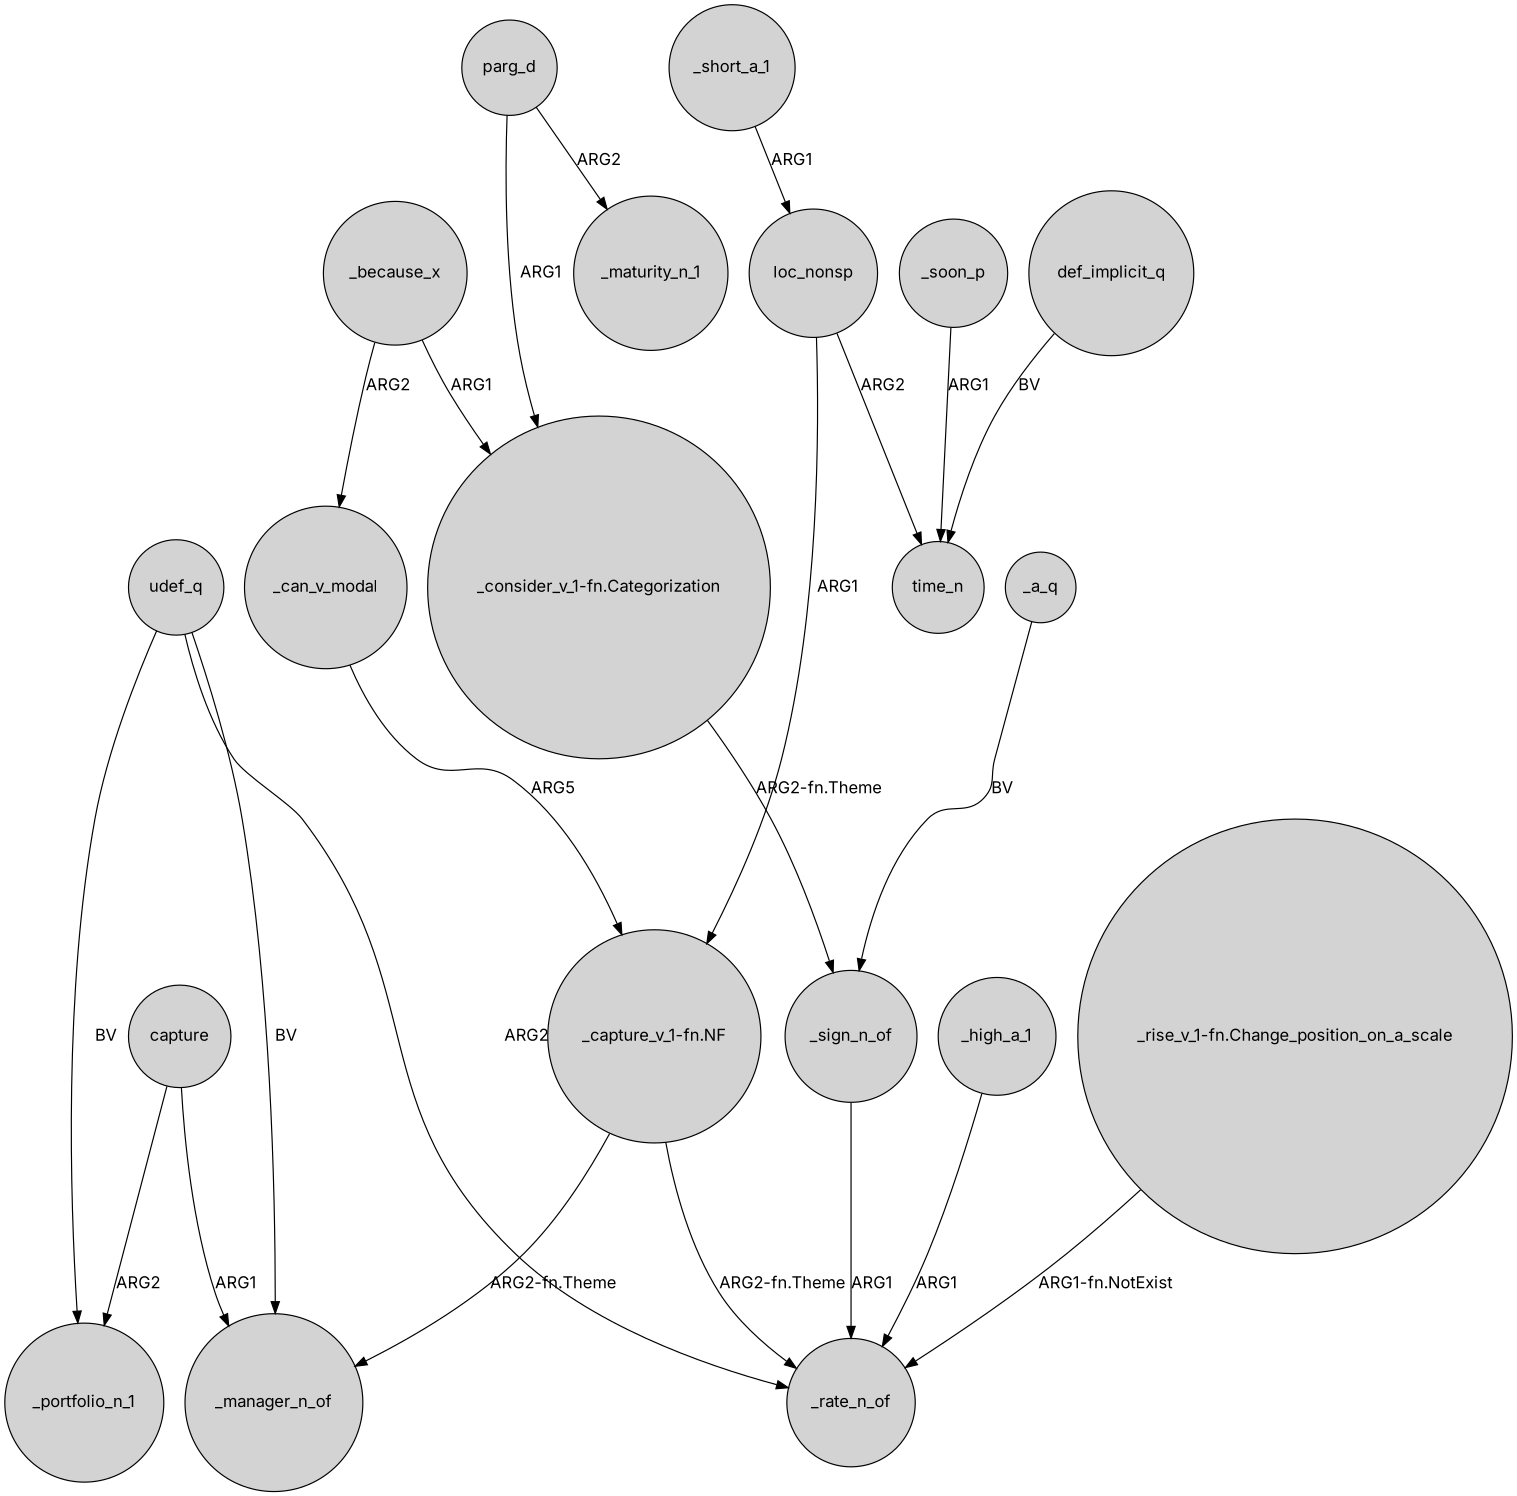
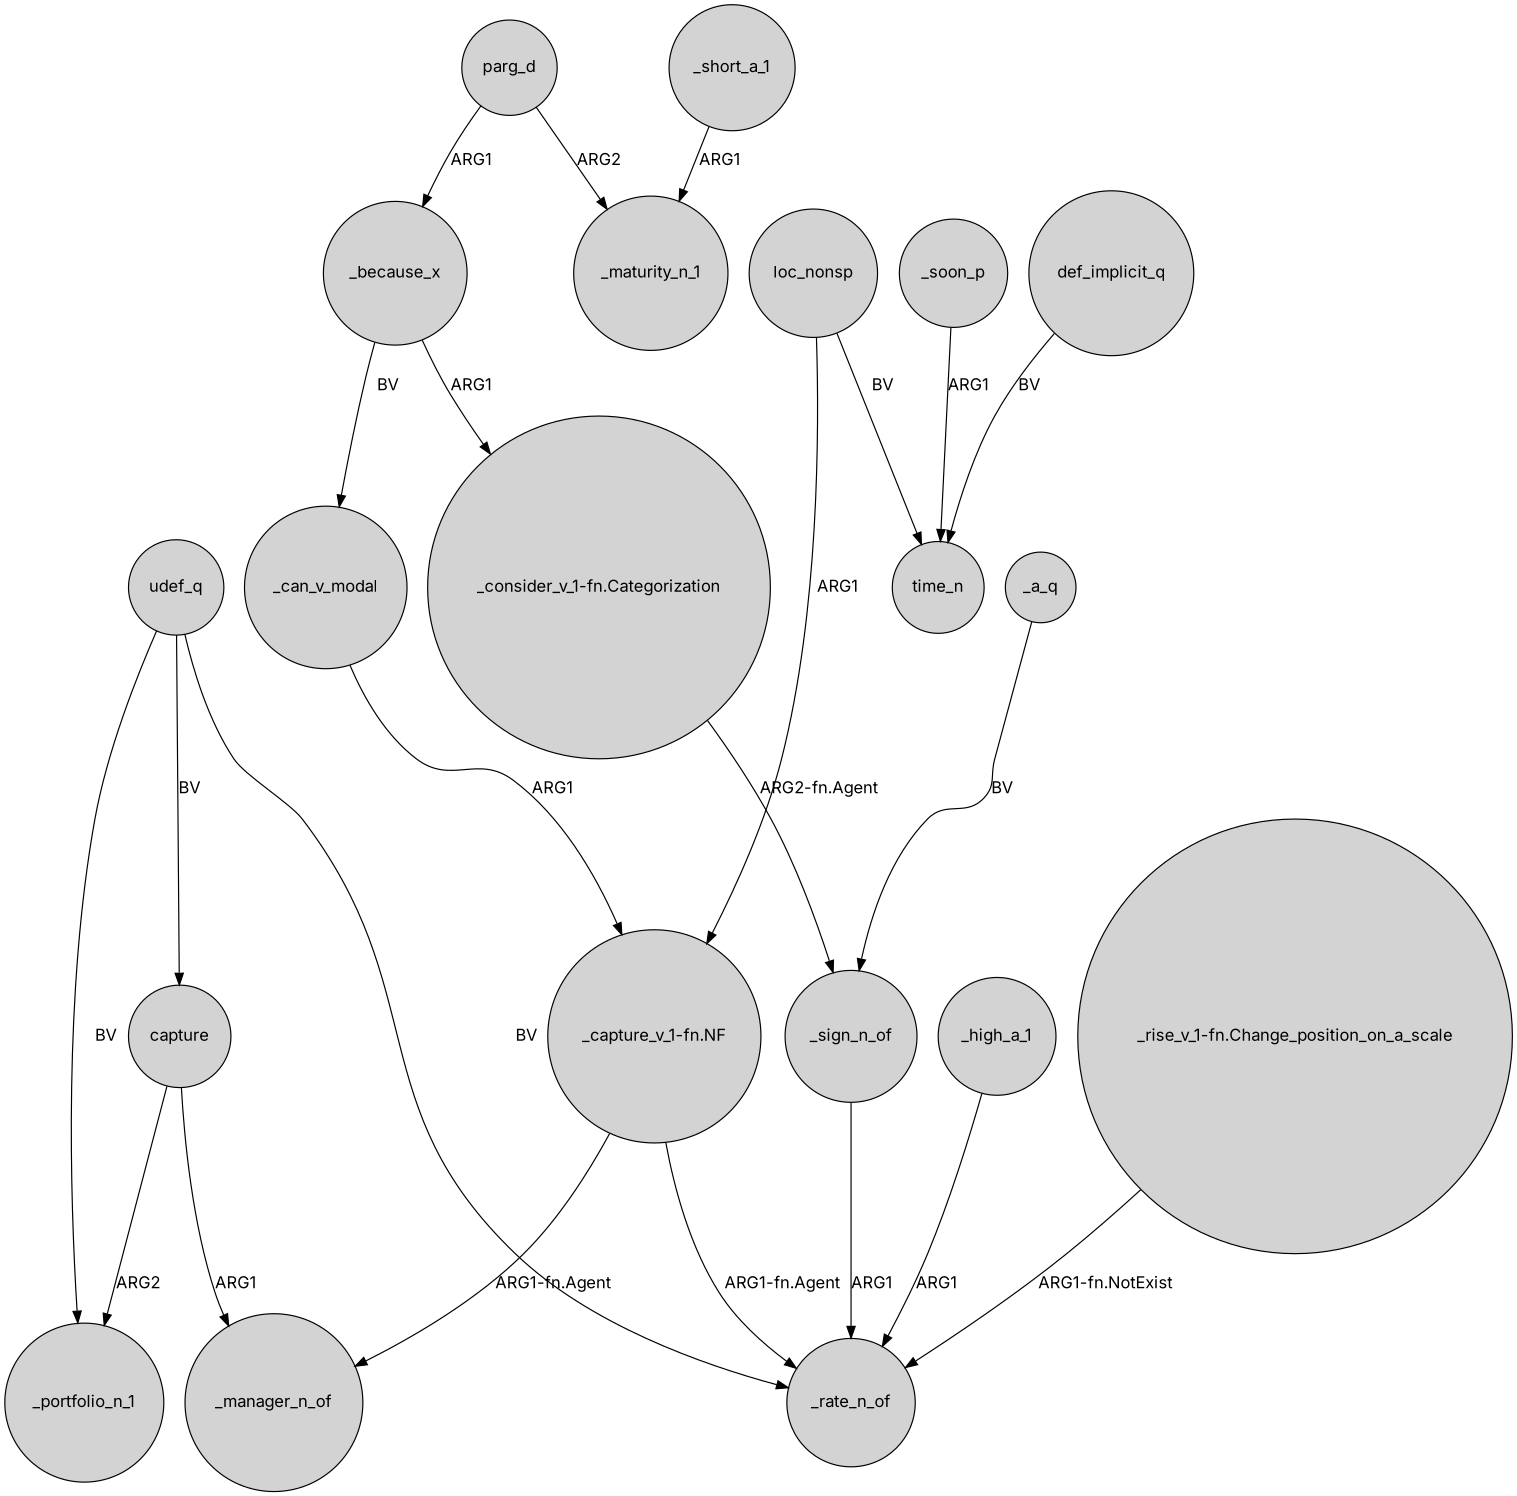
edge "_short_a_1" -> "loc_nonsp": now "_short_a_1" -> "_maturity_n_1"
edge "parg_d" -> "_consider_v_1-fn.Categorization": now "parg_d" -> "_because_x"
edge "_because_x" -> "_can_v_modal": label "ARG2" -> "BV"
edge "loc_nonsp" -> "time_n": label "ARG2" -> "BV"
edge "_can_v_modal" -> "_capture_v_1-fn.NF": label "ARG5" -> "ARG1"
edge "_consider_v_1-fn.Categorization" -> "_sign_n_of": label "ARG2-fn.Theme" -> "ARG2-fn.Agent"
edge "udef_q" -> "_manager_n_of": now "udef_q" -> "capture"
edge "udef_q" -> "_rate_n_of": label "ARG2" -> "BV"
edge "_capture_v_1-fn.NF" -> "_manager_n_of": label "ARG2-fn.Theme" -> "ARG1-fn.Agent"
edge "_capture_v_1-fn.NF" -> "_rate_n_of": label "ARG2-fn.Theme" -> "ARG1-fn.Agent"
